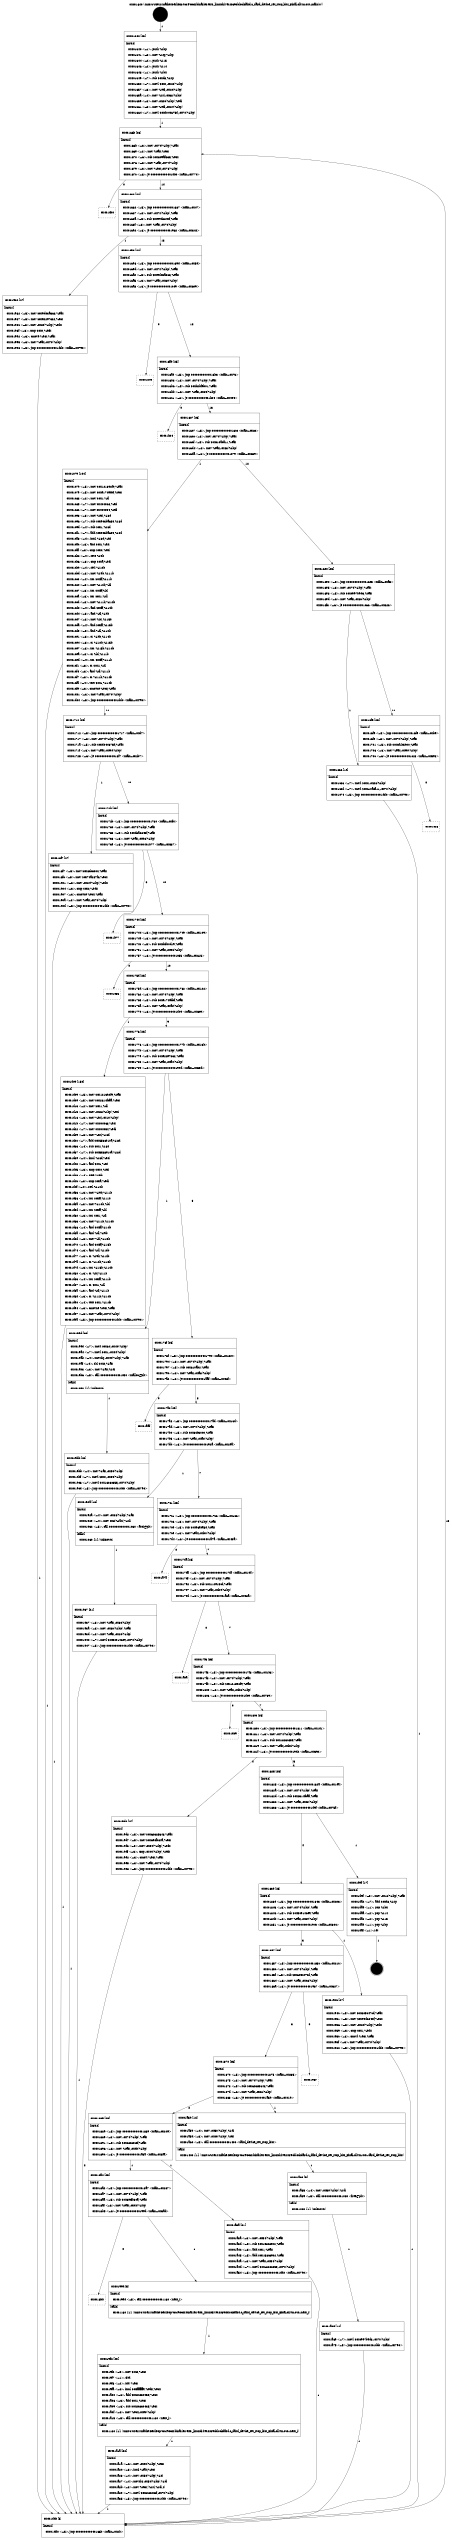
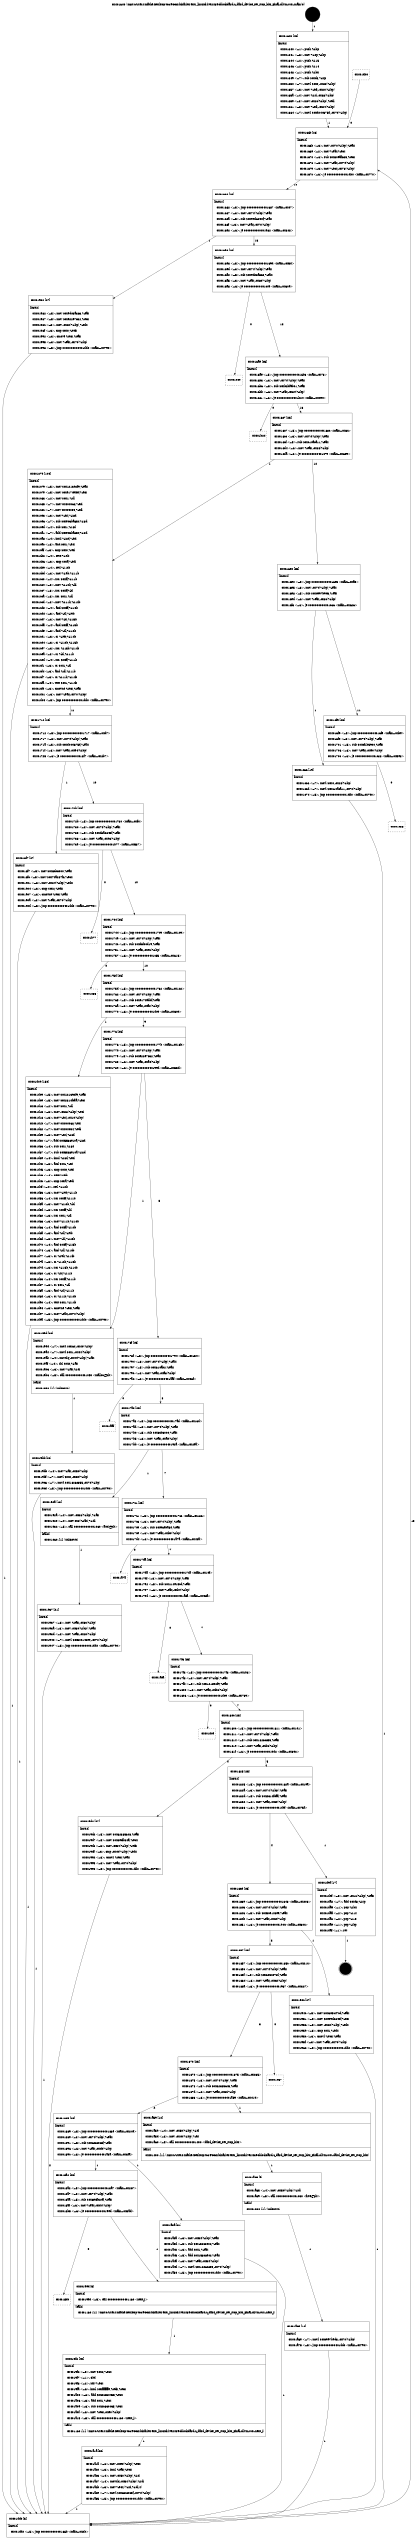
edge "0x40166b [23]" -> "0x401db0": reversed
